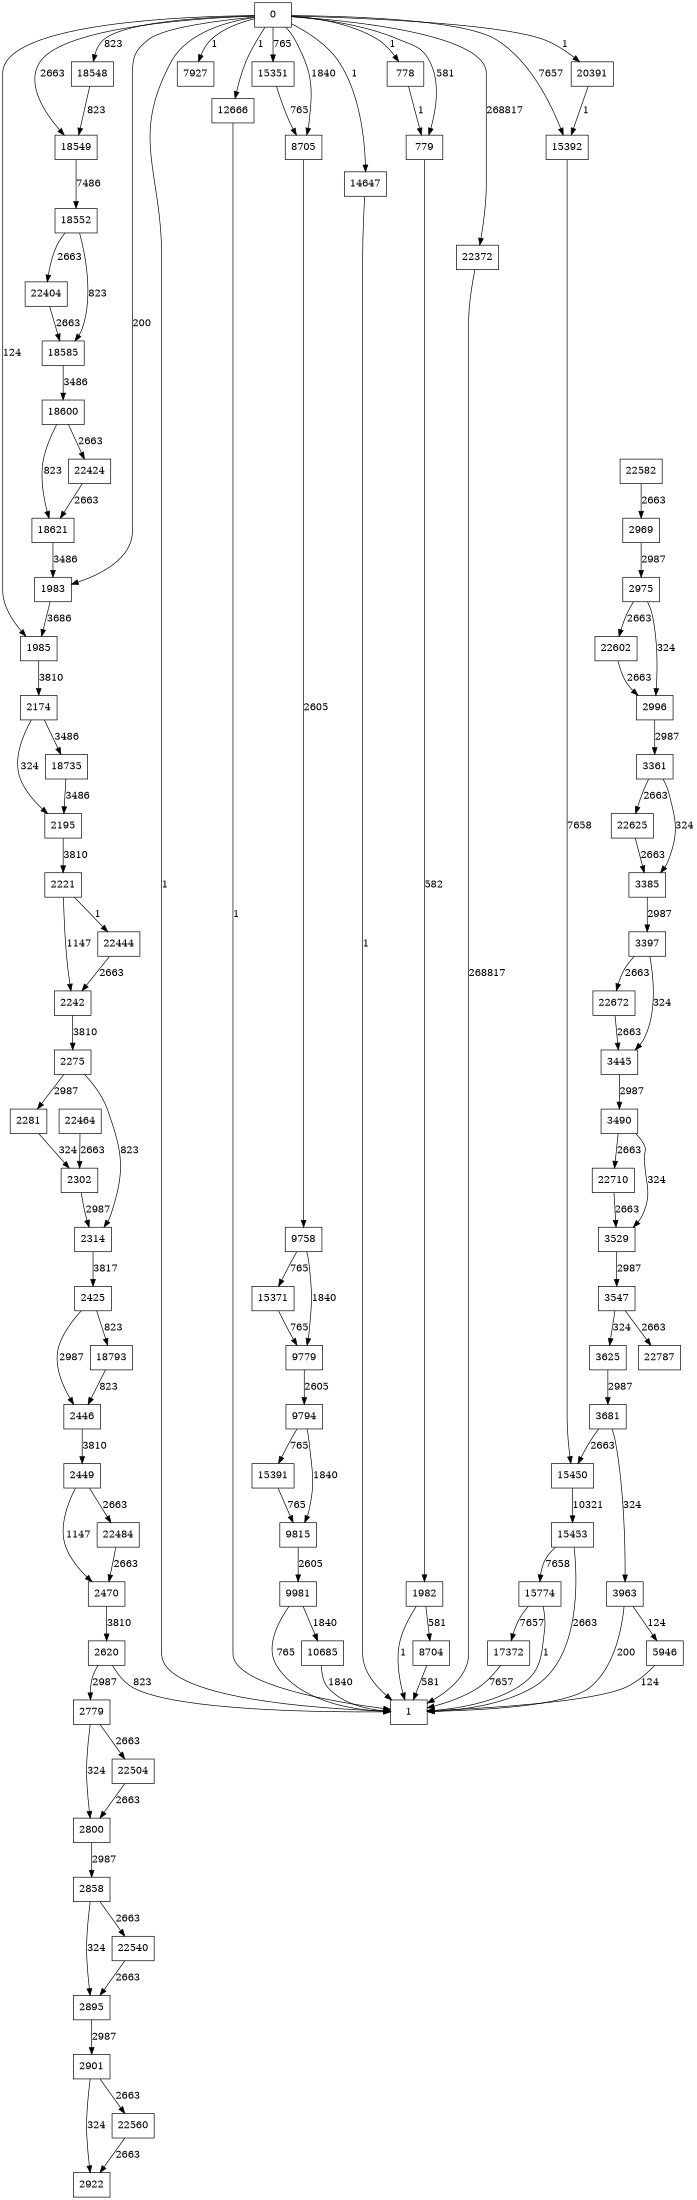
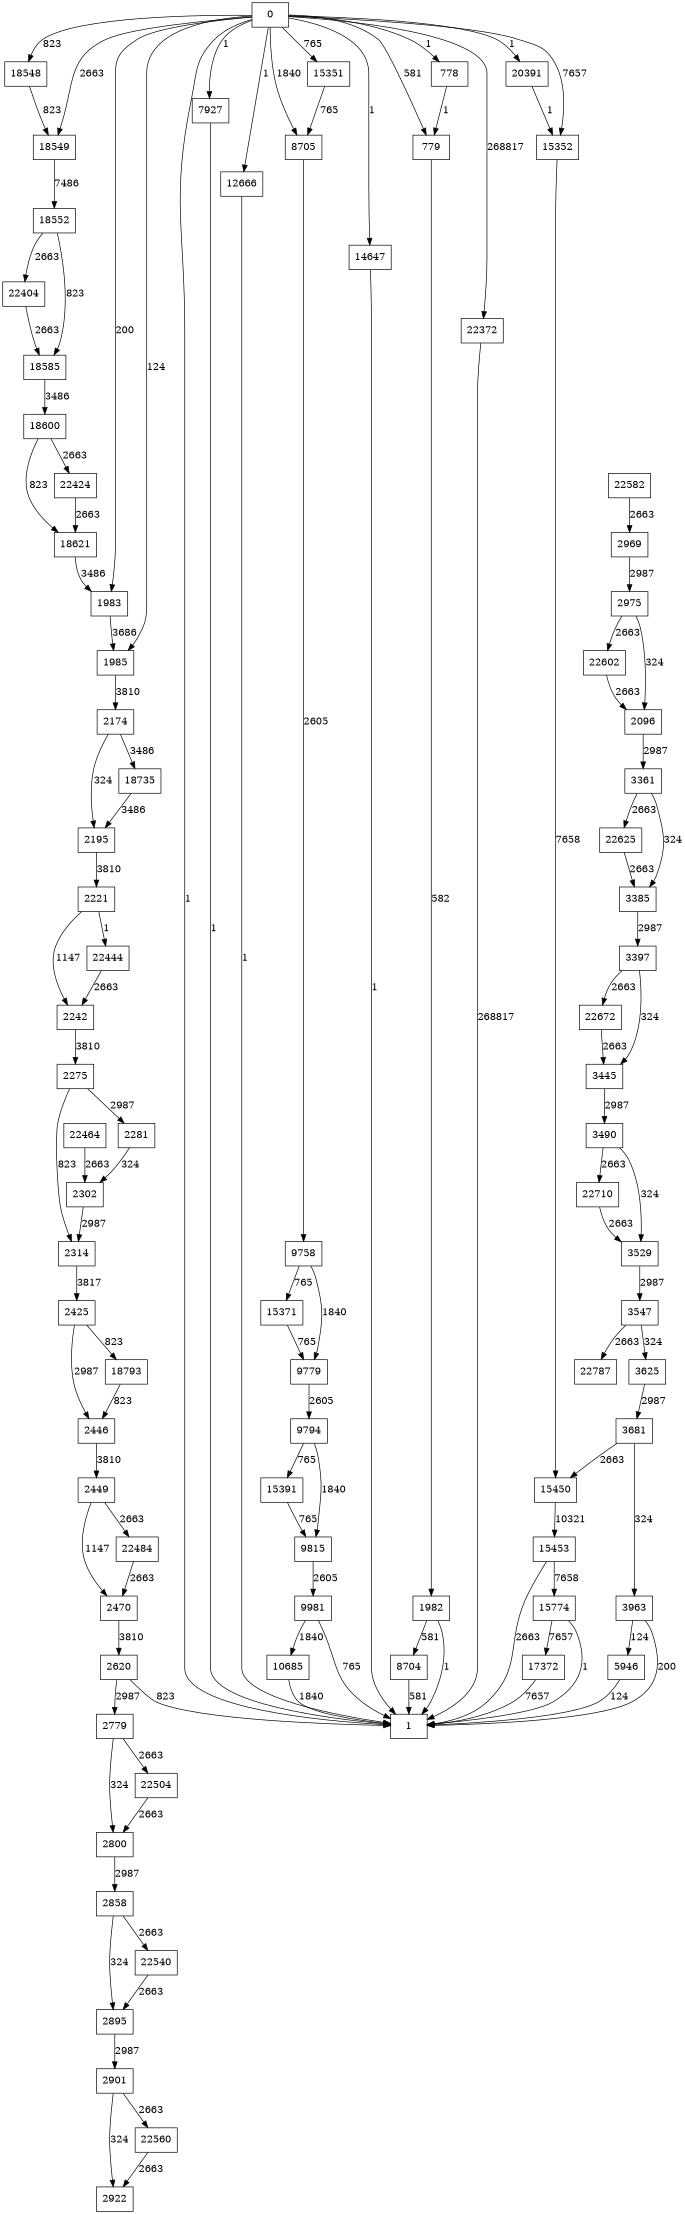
node "15392": label "15392" -> "15352"
node "2996": label "2996" -> "2096"
edge "7927" -> "1": added, label "1"
